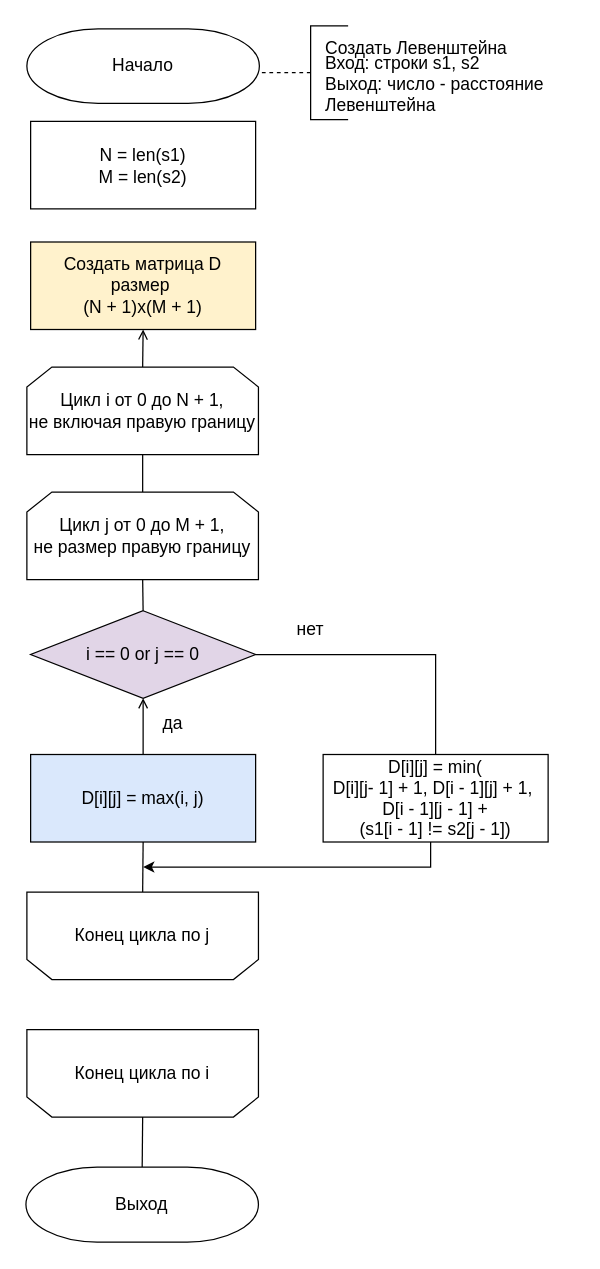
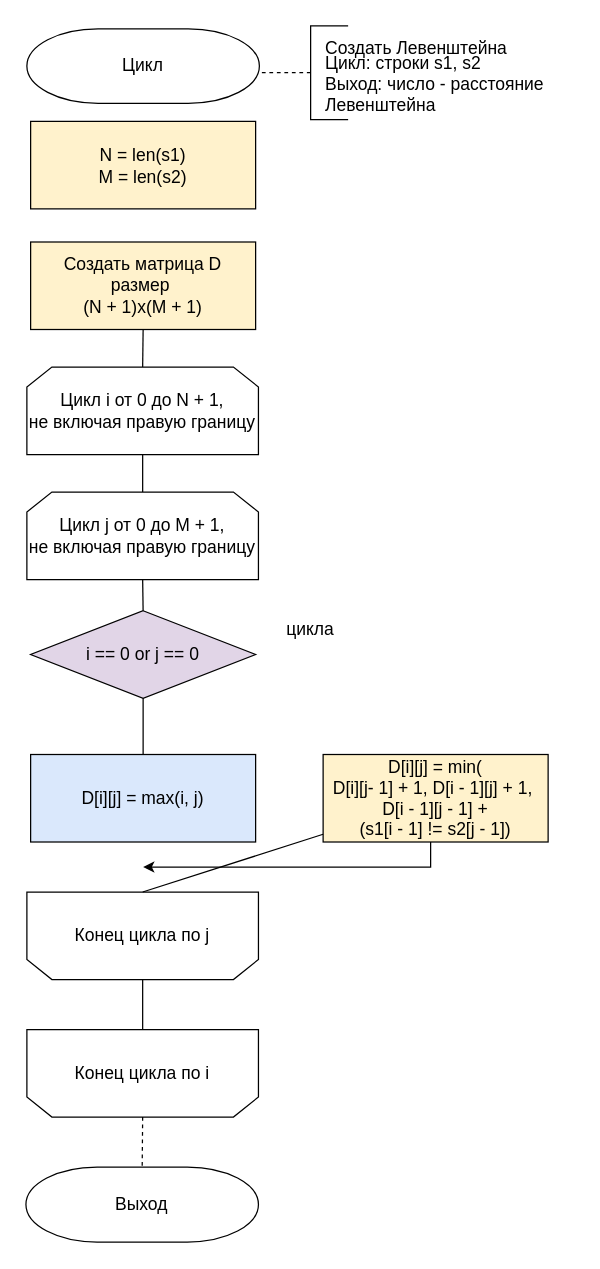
node "Начало": label "Начало" -> "Цикл"
node "Вход: строки s1, s2 Выход: число - расстояние Левенштейна": label "Вход: строки s1, s2 Выход: число - расстояние Левенштейна" -> "Цикл: строки s1, s2 Выход: число - расстояние Левенштейна"
node "N = len(s1)M = len(s2)": fillcolor #ffffff -> #fff2cc
edge "Цикл i от 0 до N + 1, не включая правую границу" -> "Cоздать матрица D размер (N + 1)x(M + 1)": arrowhead open -> none
node "Цикл j от 0 до M + 1,не размер правую границу": label "Цикл j от 0 до M + 1,не размер правую границу" -> "Цикл j от 0 до M + 1,не включая правую границу"
node "нет": label "нет" -> "цикла"
edge "i == 0 or j == 0" -- "D[i][j] = min(D[i][j- 1] + 1, D[i - 1][j] + 1, D[i - 1][j - 1] + (s1[i - 1] != s2[j - 1])": removed
edge "D[i][j] = max(i, j)" -> "i == 0 or j == 0": arrowhead open -> none
node "да": removed
node "D[i][j] = min(D[i][j- 1] + 1, D[i - 1][j] + 1, D[i - 1][j - 1] + (s1[i - 1] != s2[j - 1])": fillcolor #ffffff -> #fff2cc
edge "D[i][j] = max(i, j)" -- "Конец цикла по j": now "D[i][j] = min(D[i][j- 1] + 1, D[i - 1][j] + 1, D[i - 1][j - 1] + (s1[i - 1] != s2[j - 1])" -- "Конец цикла по j"
edge "Конец цикла по j" -- "Конец цикла по i": added
edge "Конец цикла по i" -- "Выход": style solid -> dashed
